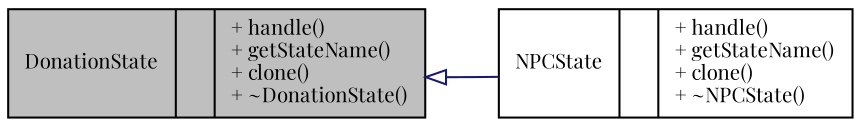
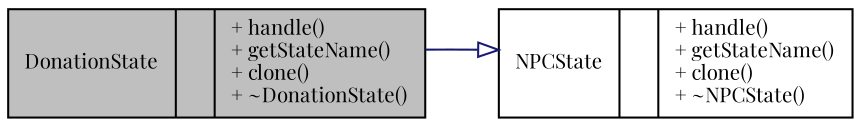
edge "NPCState" -> "DonationState": reversed
